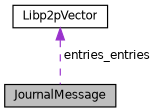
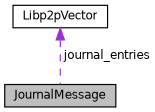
edge "JournalMessage" -> "Libp2pVector": label " entries_entries" -> " journal_entries"
